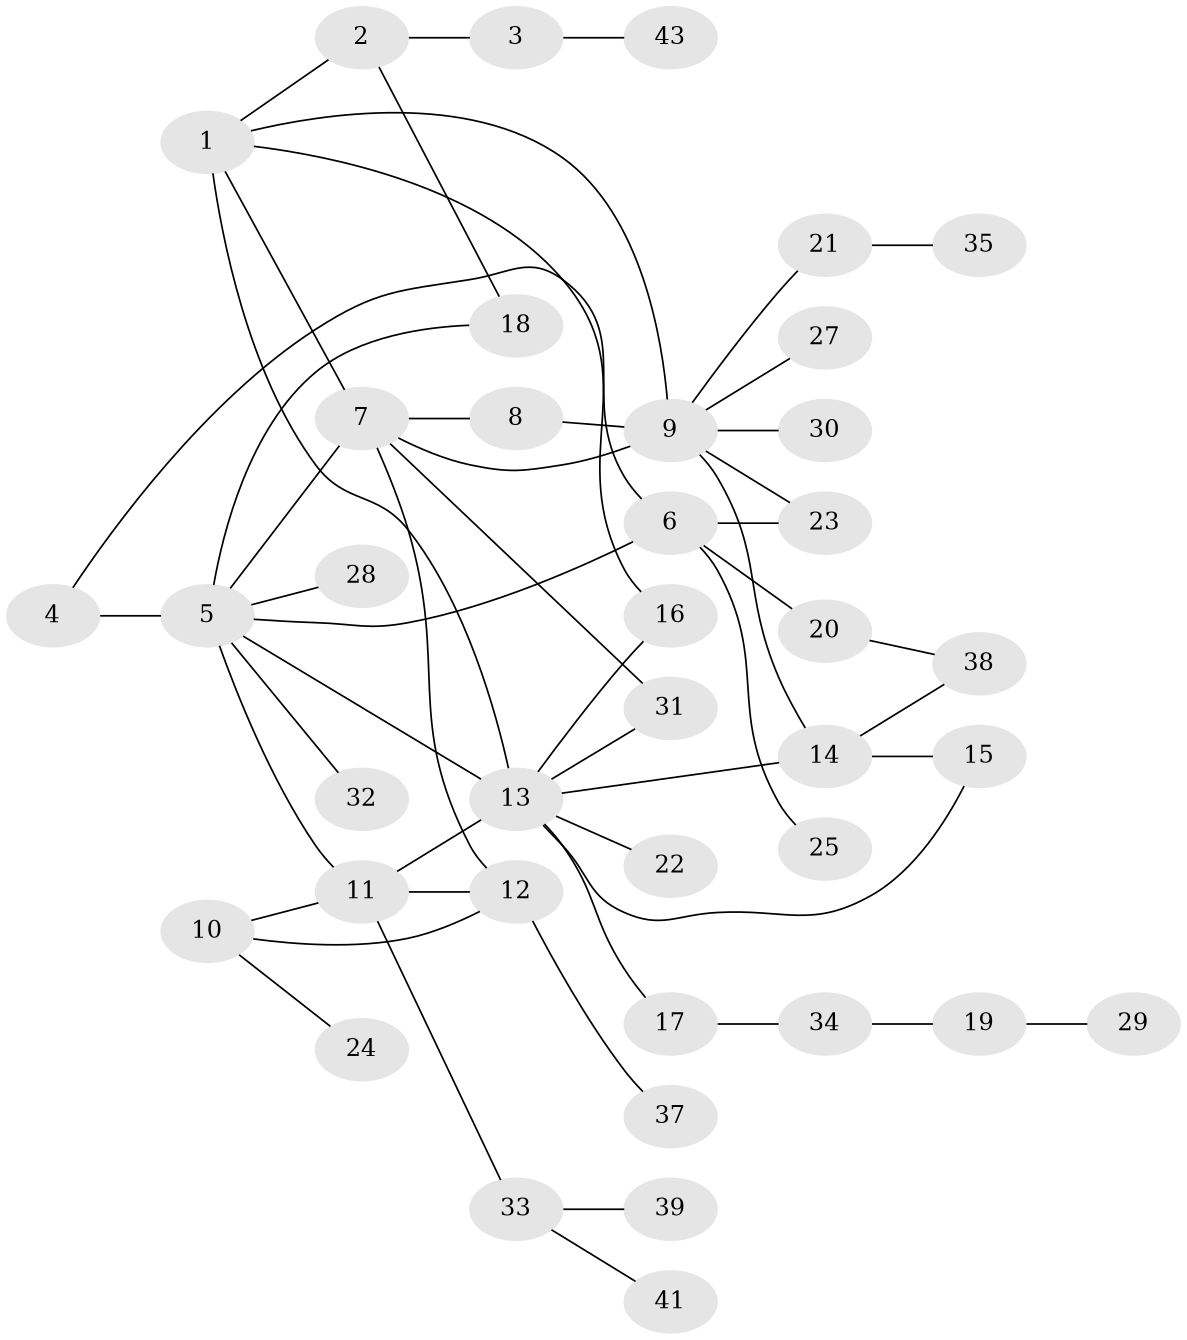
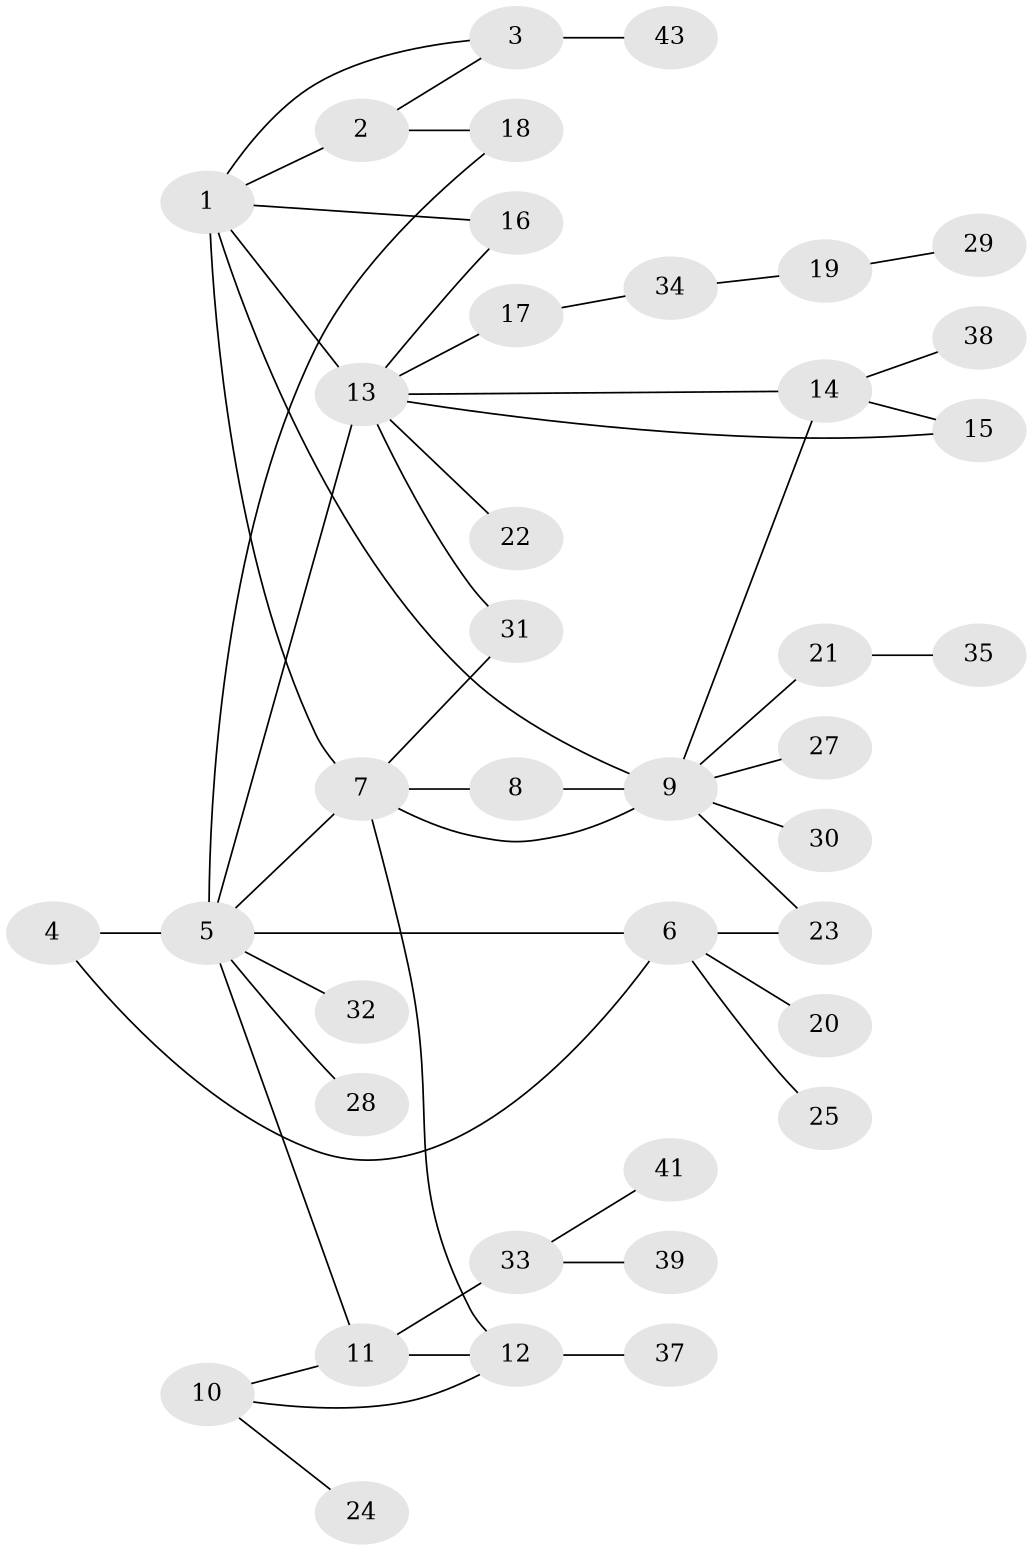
edge "3" -- "1": added
edge "20" -- "38": removed
edge "13" -- "11": removed
